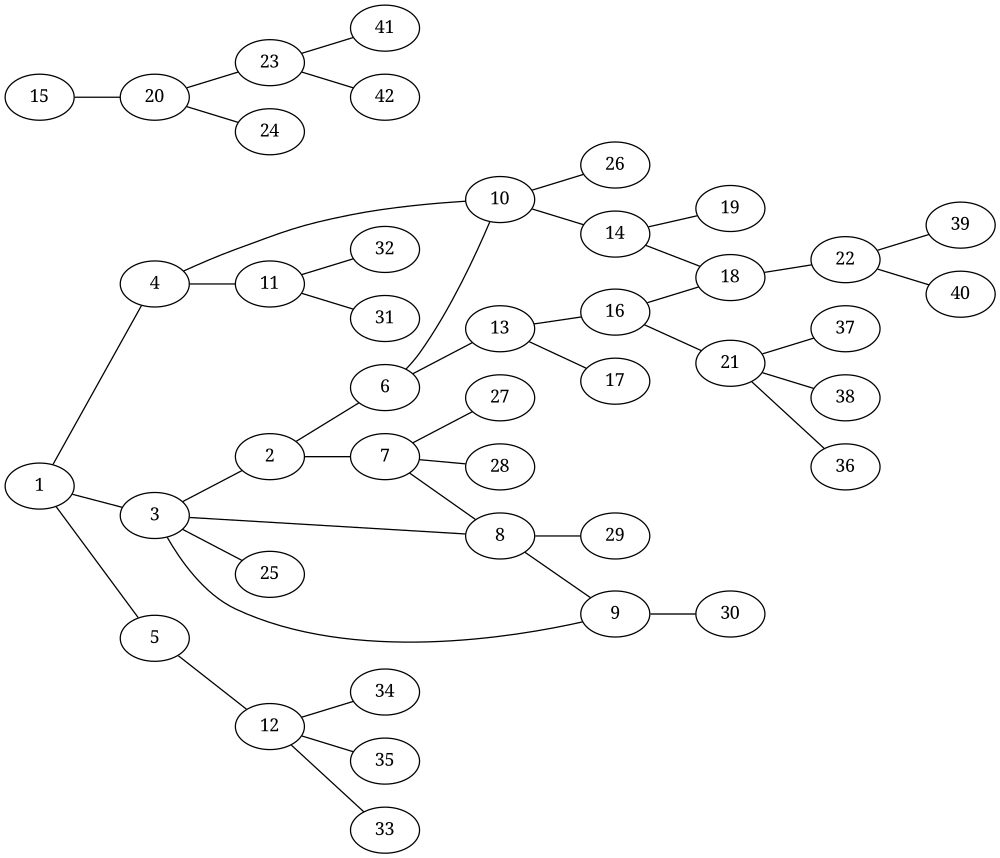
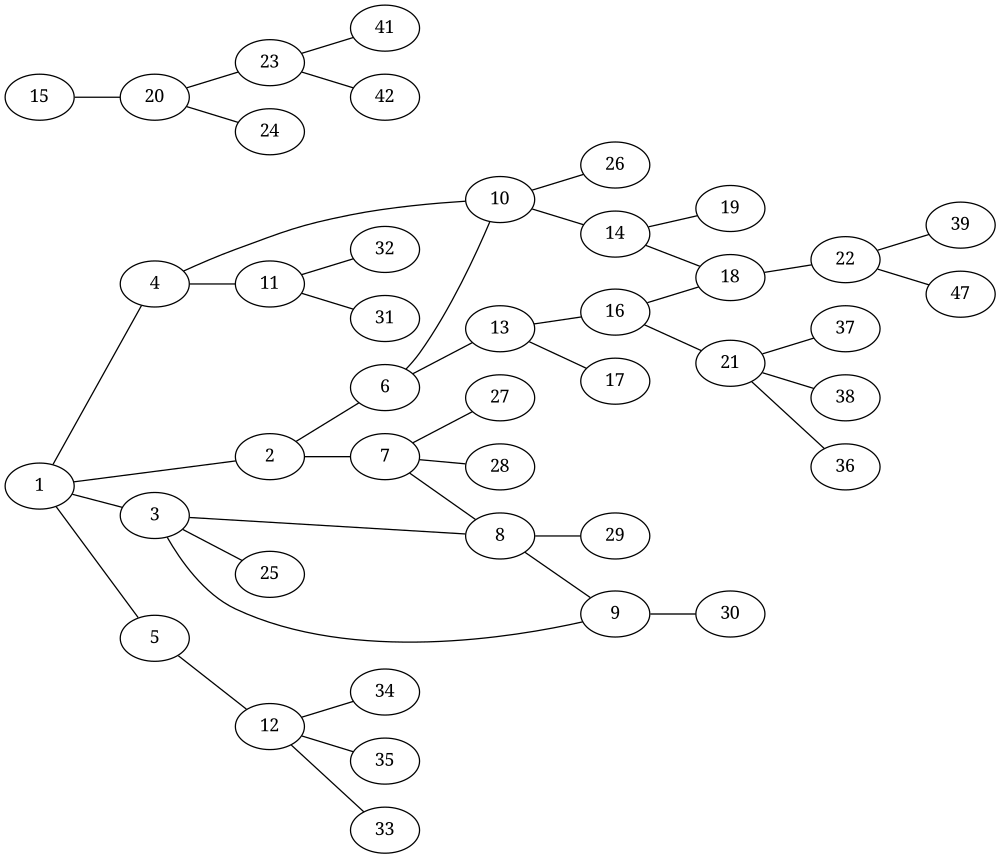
node "40": label "40" -> "47"
edge "2" -- "3": now "2" -- "1"
